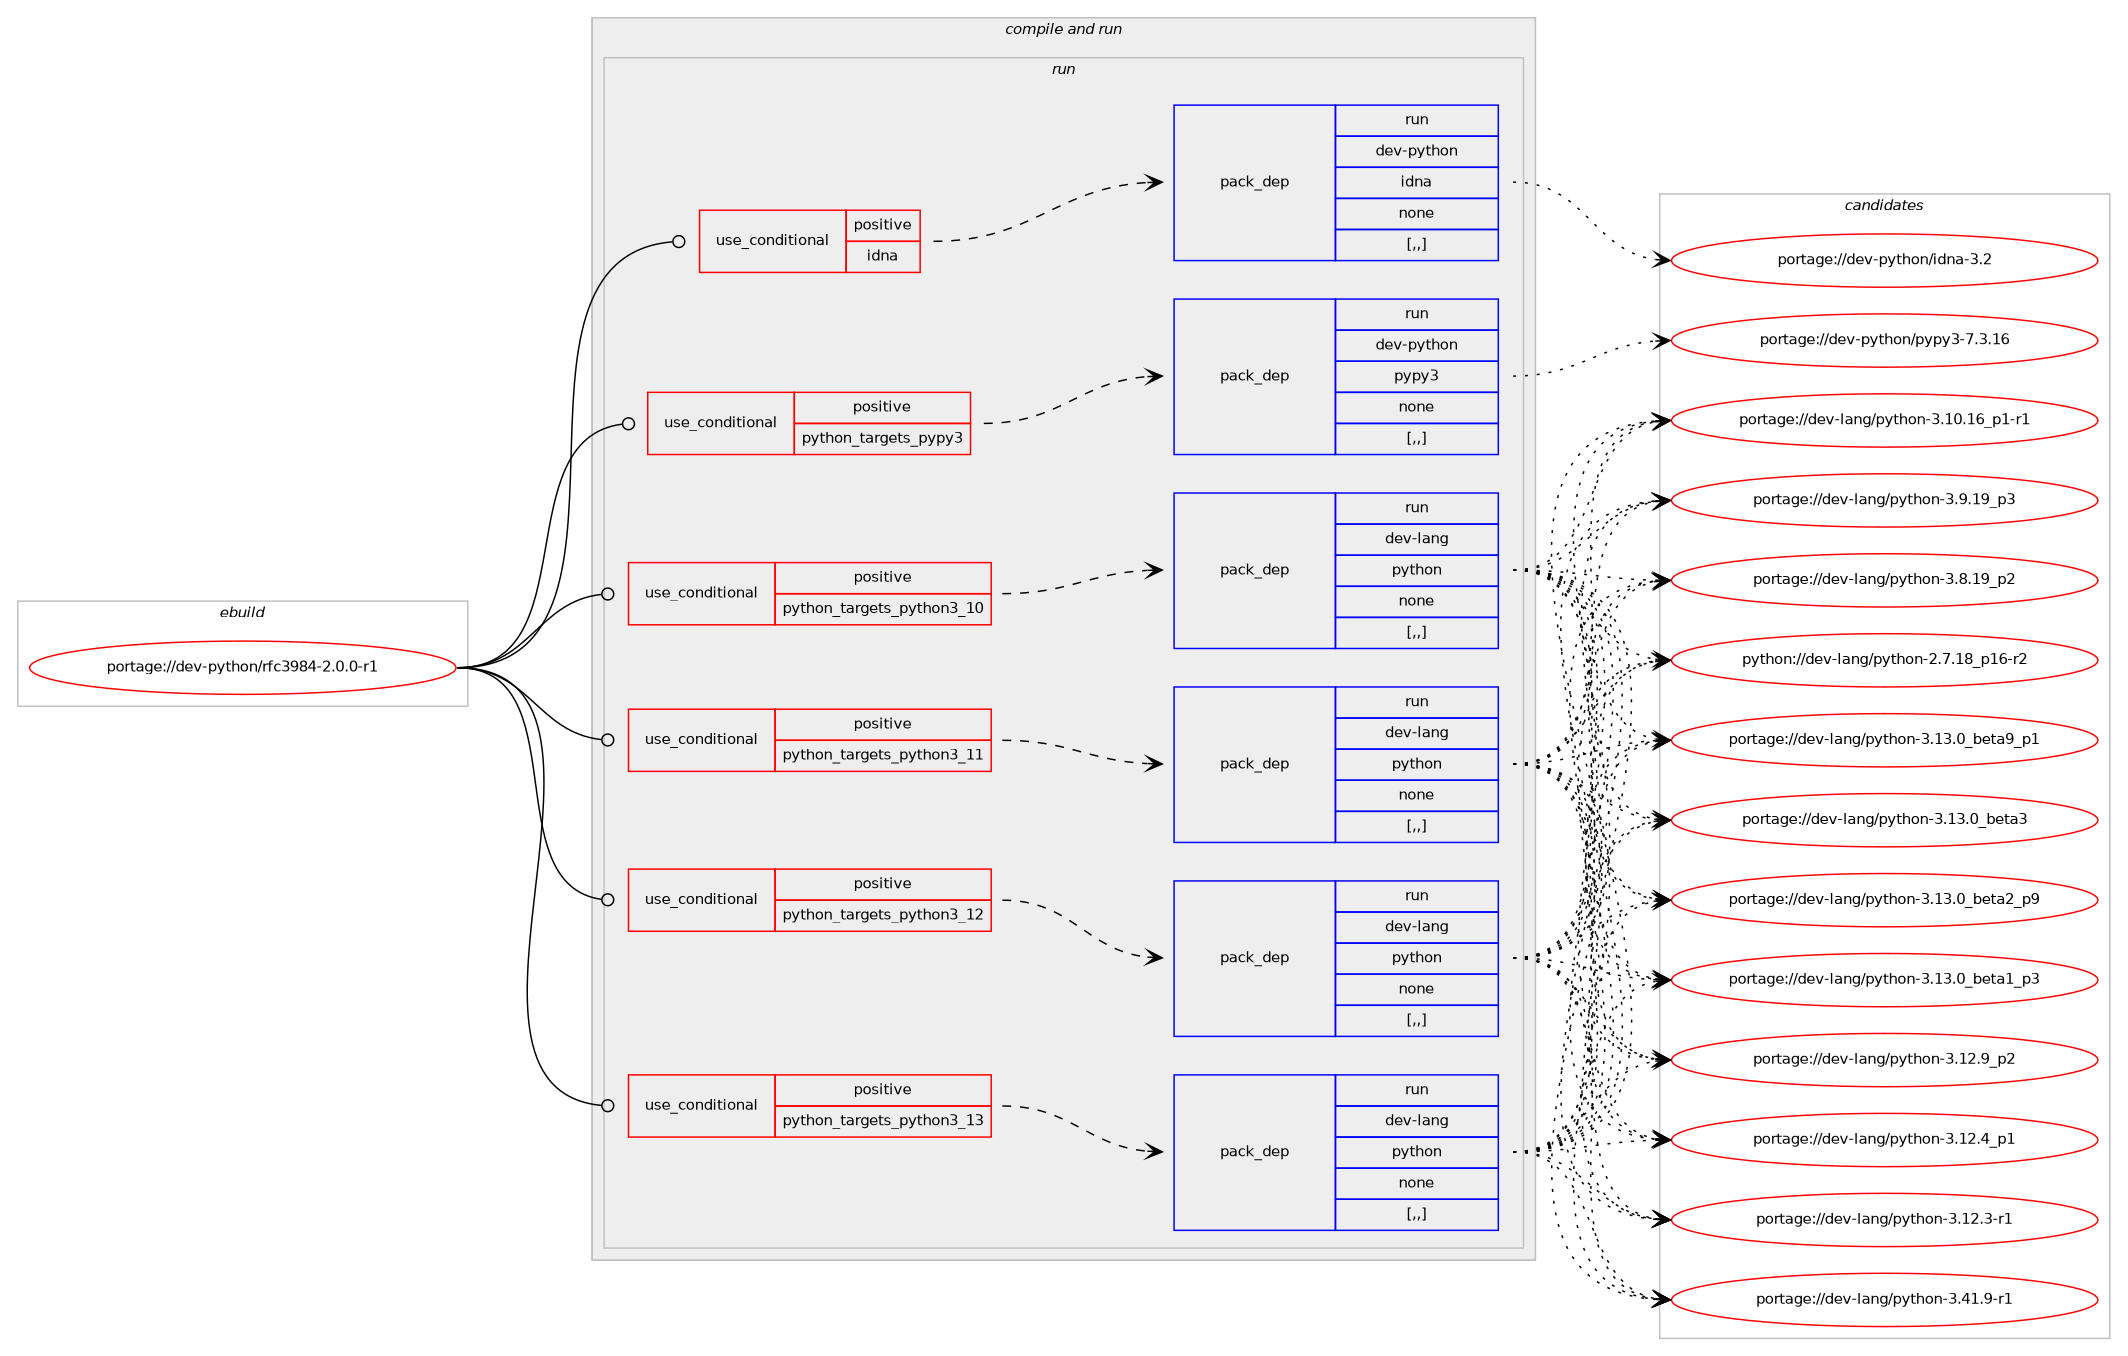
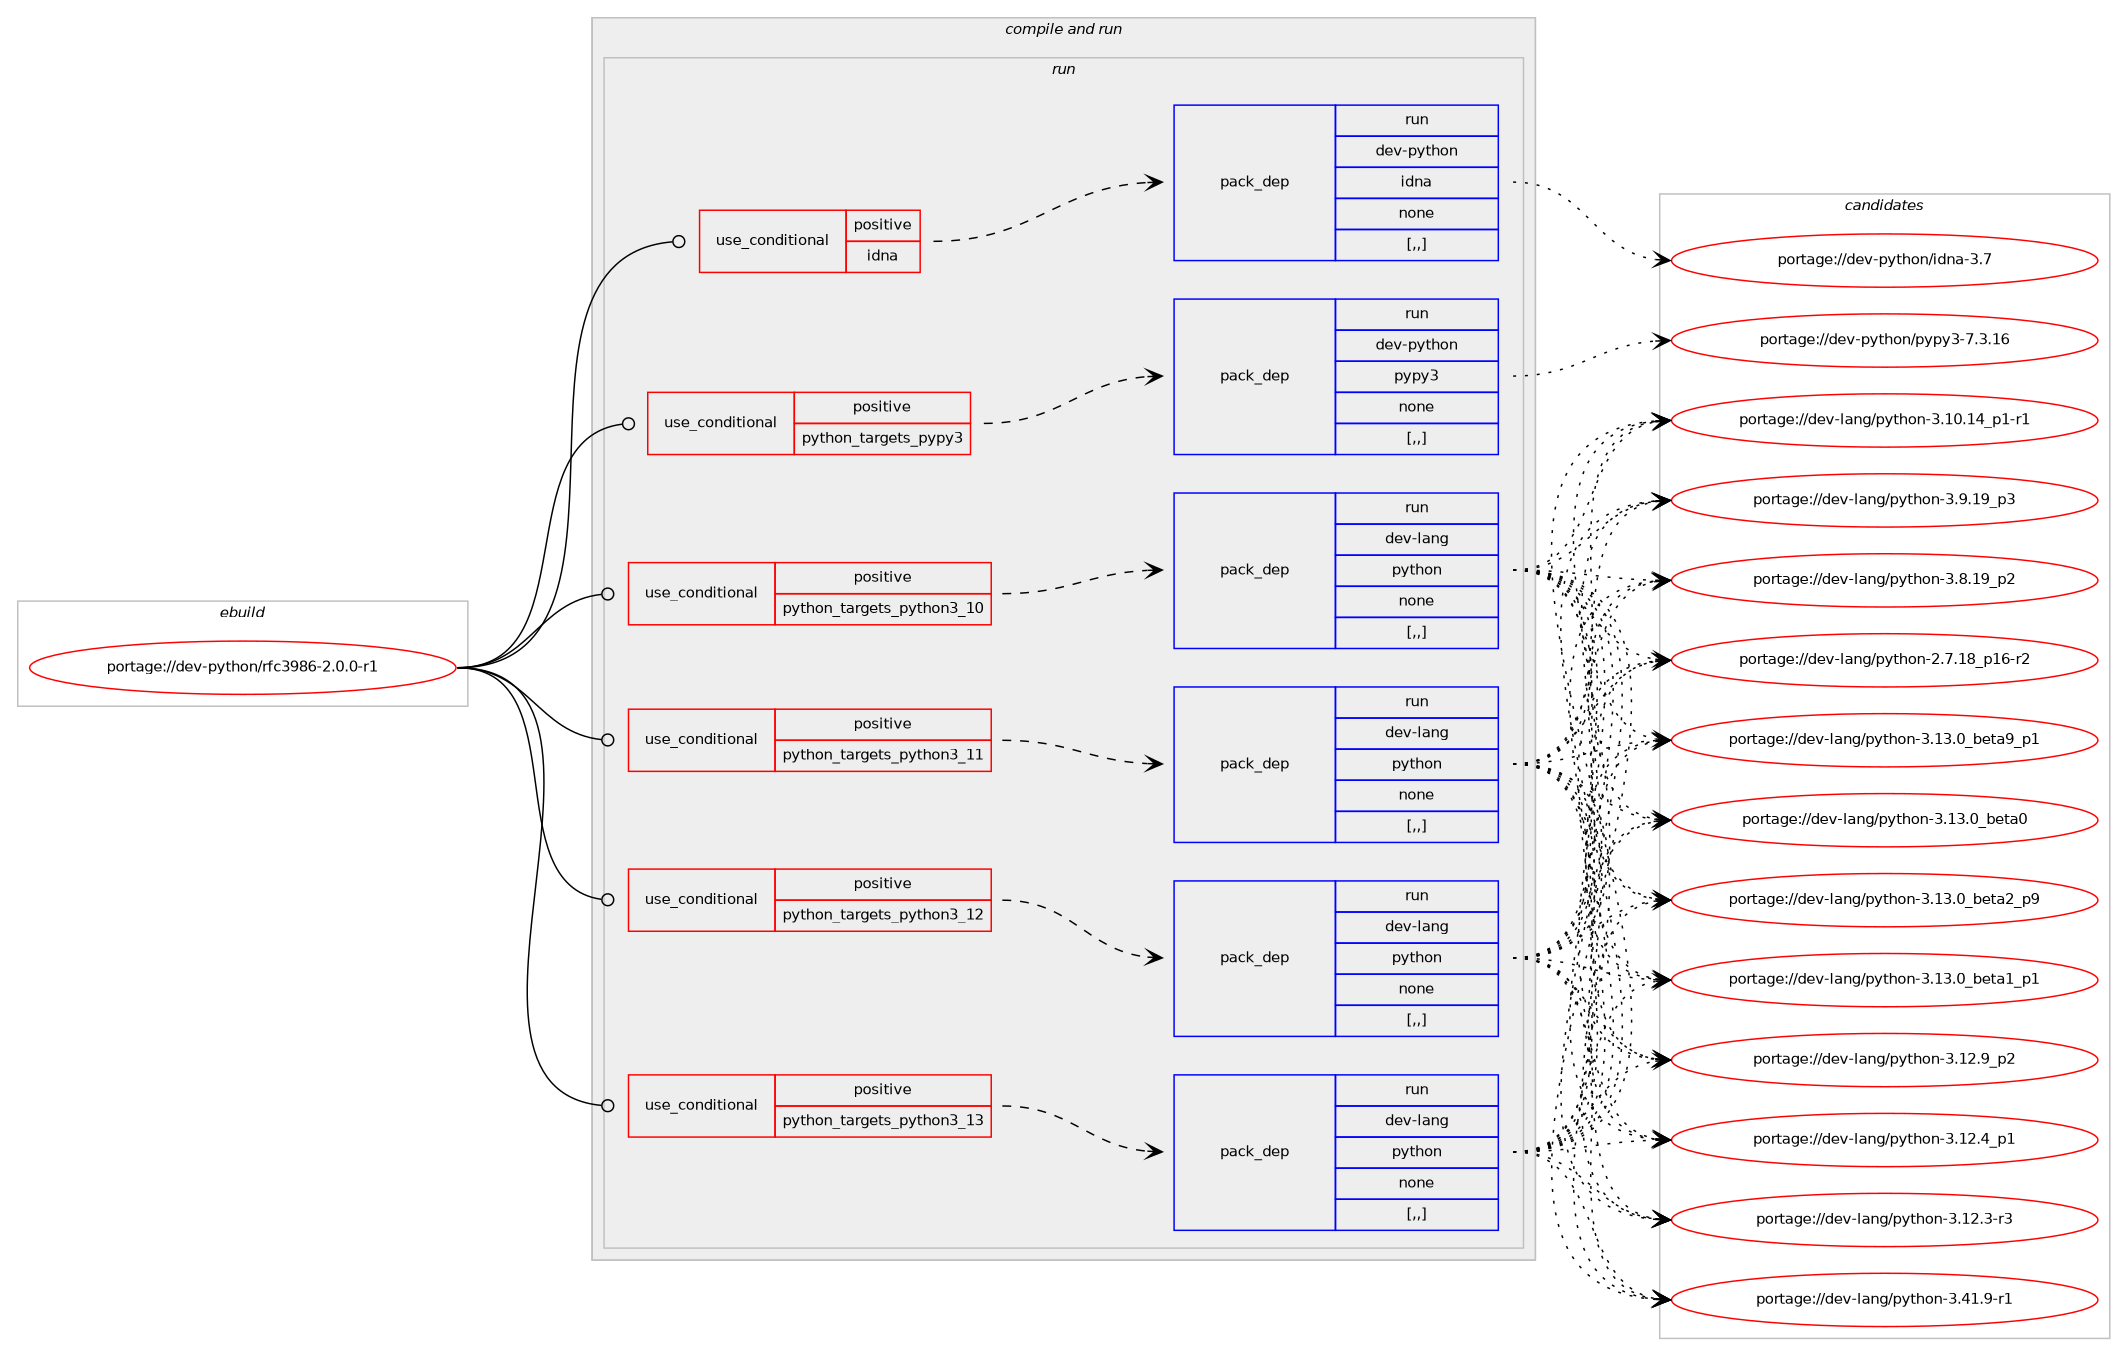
node "portage://dev-python/idna-3.2": label "portage://dev-python/idna-3.2" -> "portage://dev-python/idna-3.7"
node "portage://dev-lang/python-3.10.16_p1-r1": label "portage://dev-lang/python-3.10.16_p1-r1" -> "portage://dev-lang/python-3.10.14_p1-r1"
node "python://dev-lang/python-2.7.18_p16-r2": label "python://dev-lang/python-2.7.18_p16-r2" -> "portage://dev-lang/python-2.7.18_p16-r2"
node "portage://dev-python/rfc3984-2.0.0-r1": label "portage://dev-python/rfc3984-2.0.0-r1" -> "portage://dev-python/rfc3986-2.0.0-r1"
node "portage://dev-lang/python-3.13.0_beta3": label "portage://dev-lang/python-3.13.0_beta3" -> "portage://dev-lang/python-3.13.0_beta0"
node "portage://dev-lang/python-3.13.0_beta1_p3": label "portage://dev-lang/python-3.13.0_beta1_p3" -> "portage://dev-lang/python-3.13.0_beta1_p1"
node "portage://dev-lang/python-3.12.3-r1": label "portage://dev-lang/python-3.12.3-r1" -> "portage://dev-lang/python-3.12.3-r3"
